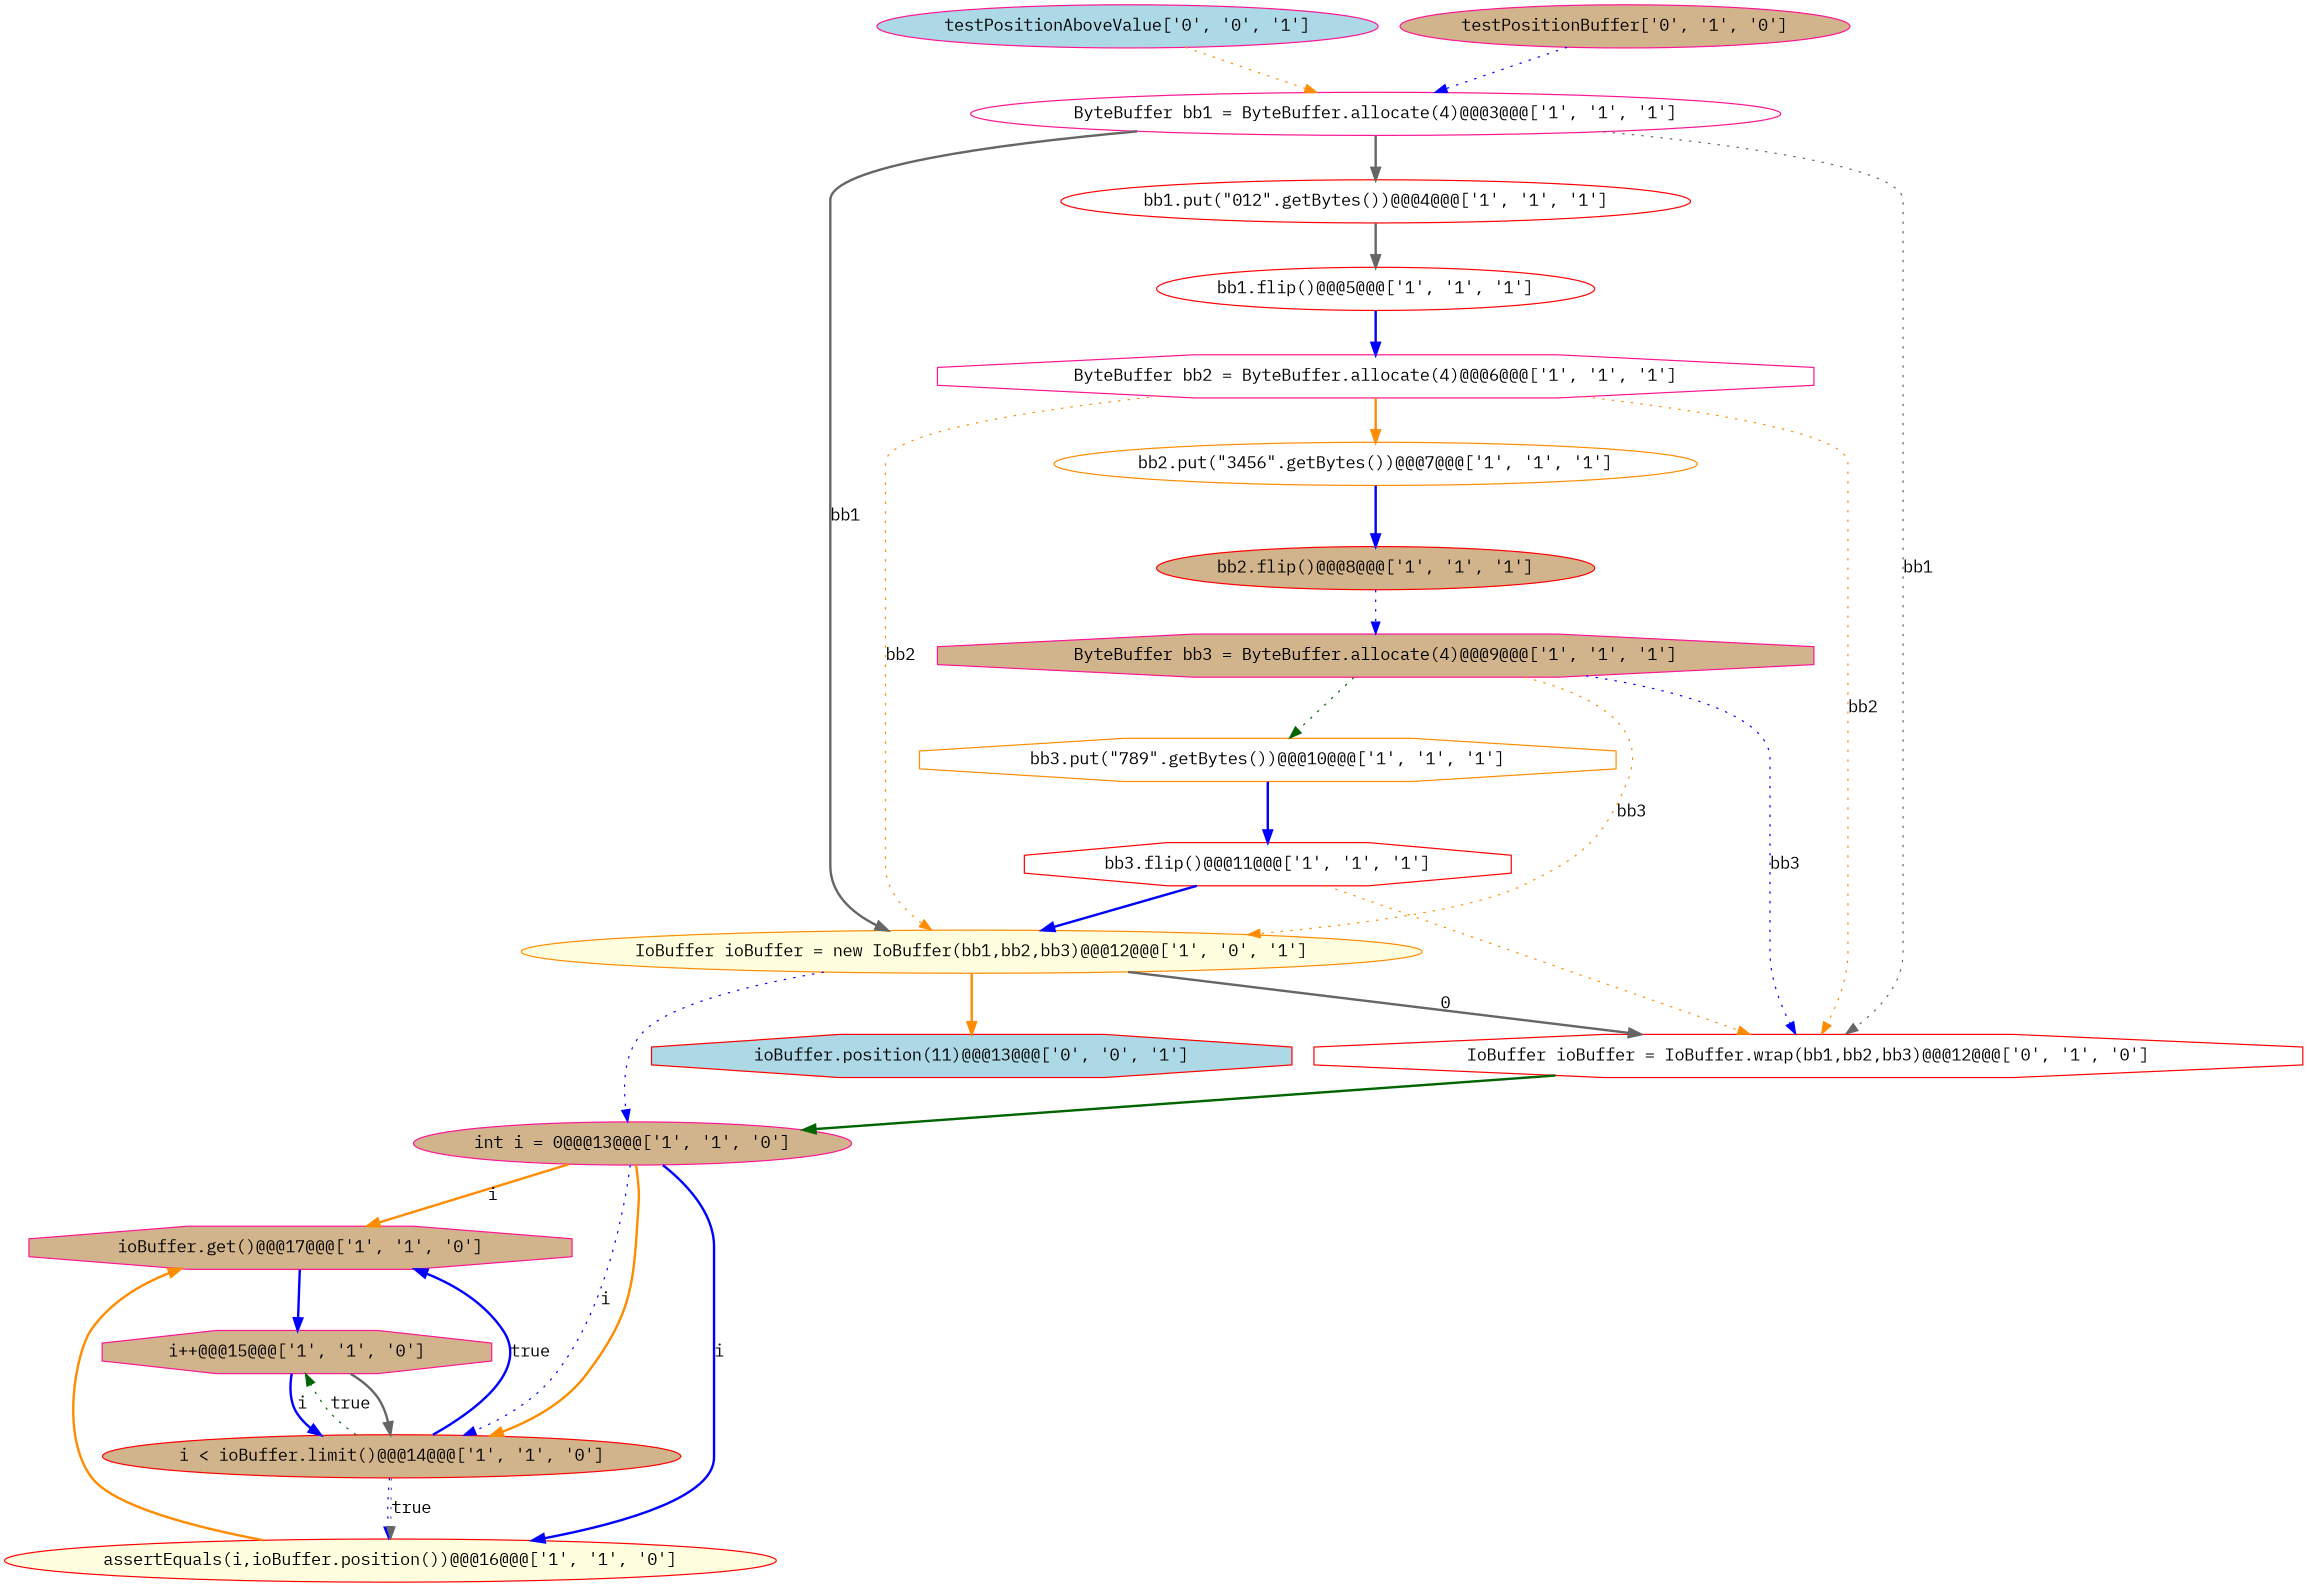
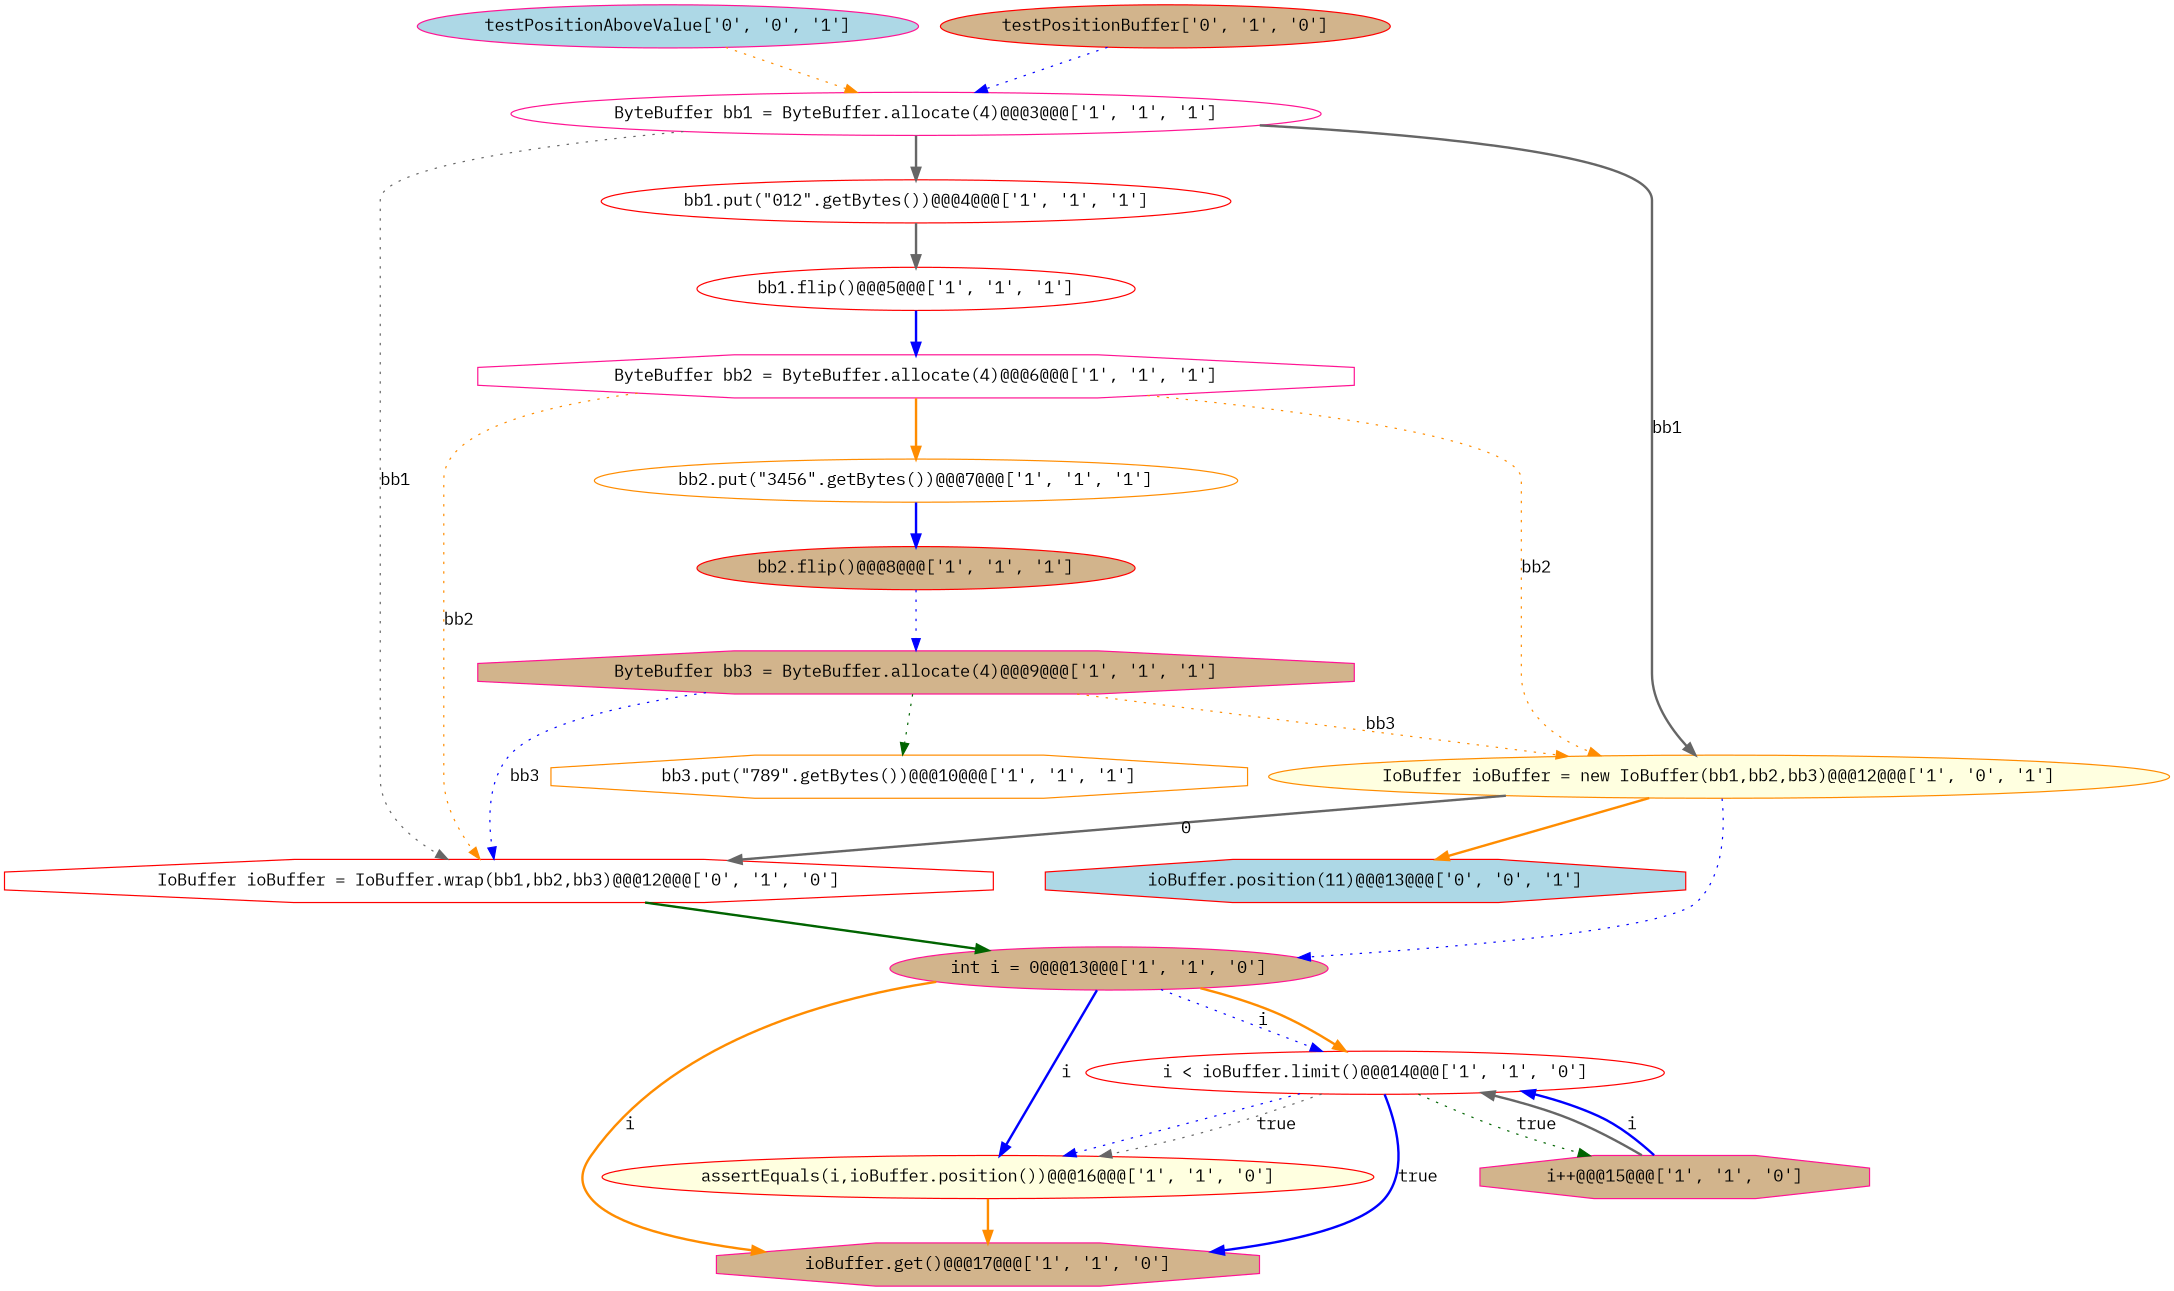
node "testPositionBuffer['0', '1', '0']": color deeppink -> red
node "bb3.flip()@@@11@@@['1', '1', '1']": removed
edge "ioBuffer.get()@@@17@@@['1', '1', '0']" -> "i++@@@15@@@['1', '1', '0']": removed
node "i < ioBuffer.limit()@@@14@@@['1', '1', '0']": fillcolor tan -> white
